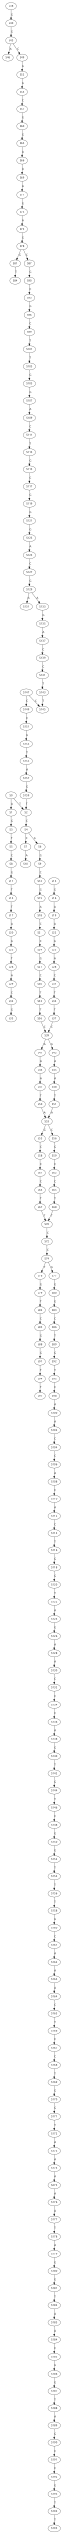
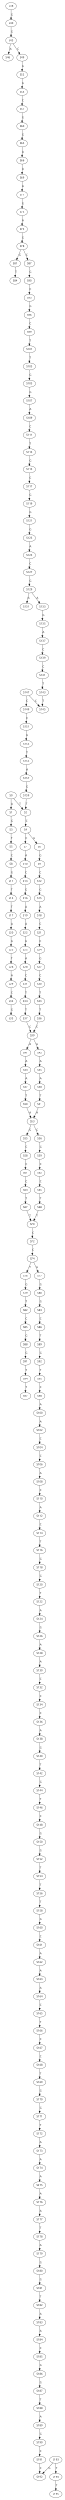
edge "S10" -> "S13": added, label "C"
edge "S192" -> "S193": reversed
